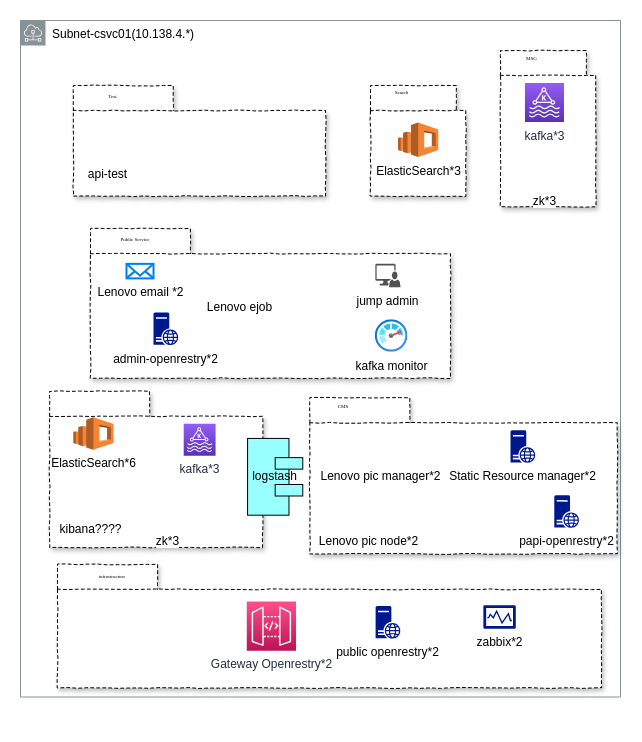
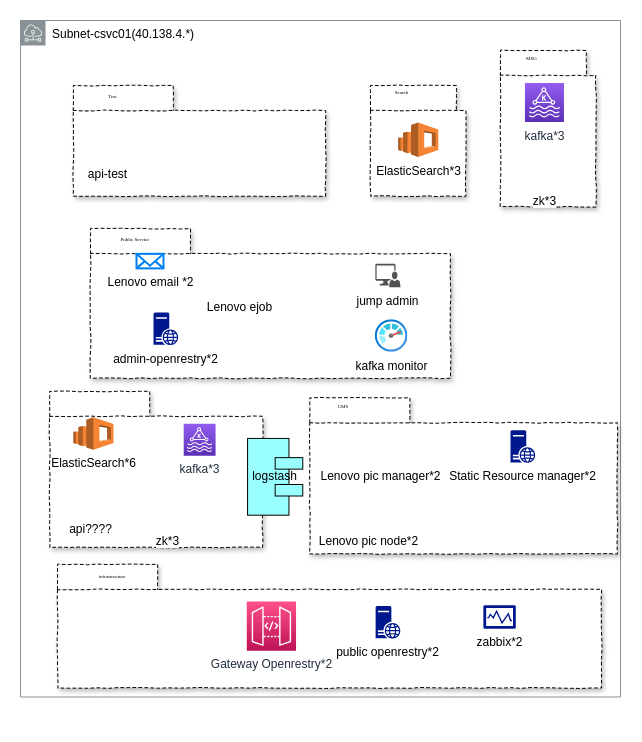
node "Subnet-csvc01(10.138.4.*)": label "Subnet-csvc01(10.138.4.*)" -> "Subnet-csvc01(40.138.4.*)"
node "Lenovo email *2": moved (140, 271) -> (150, 261)
node "papi-openrestry*2": removed
node "kibana????": label "kibana????" -> "api????"
